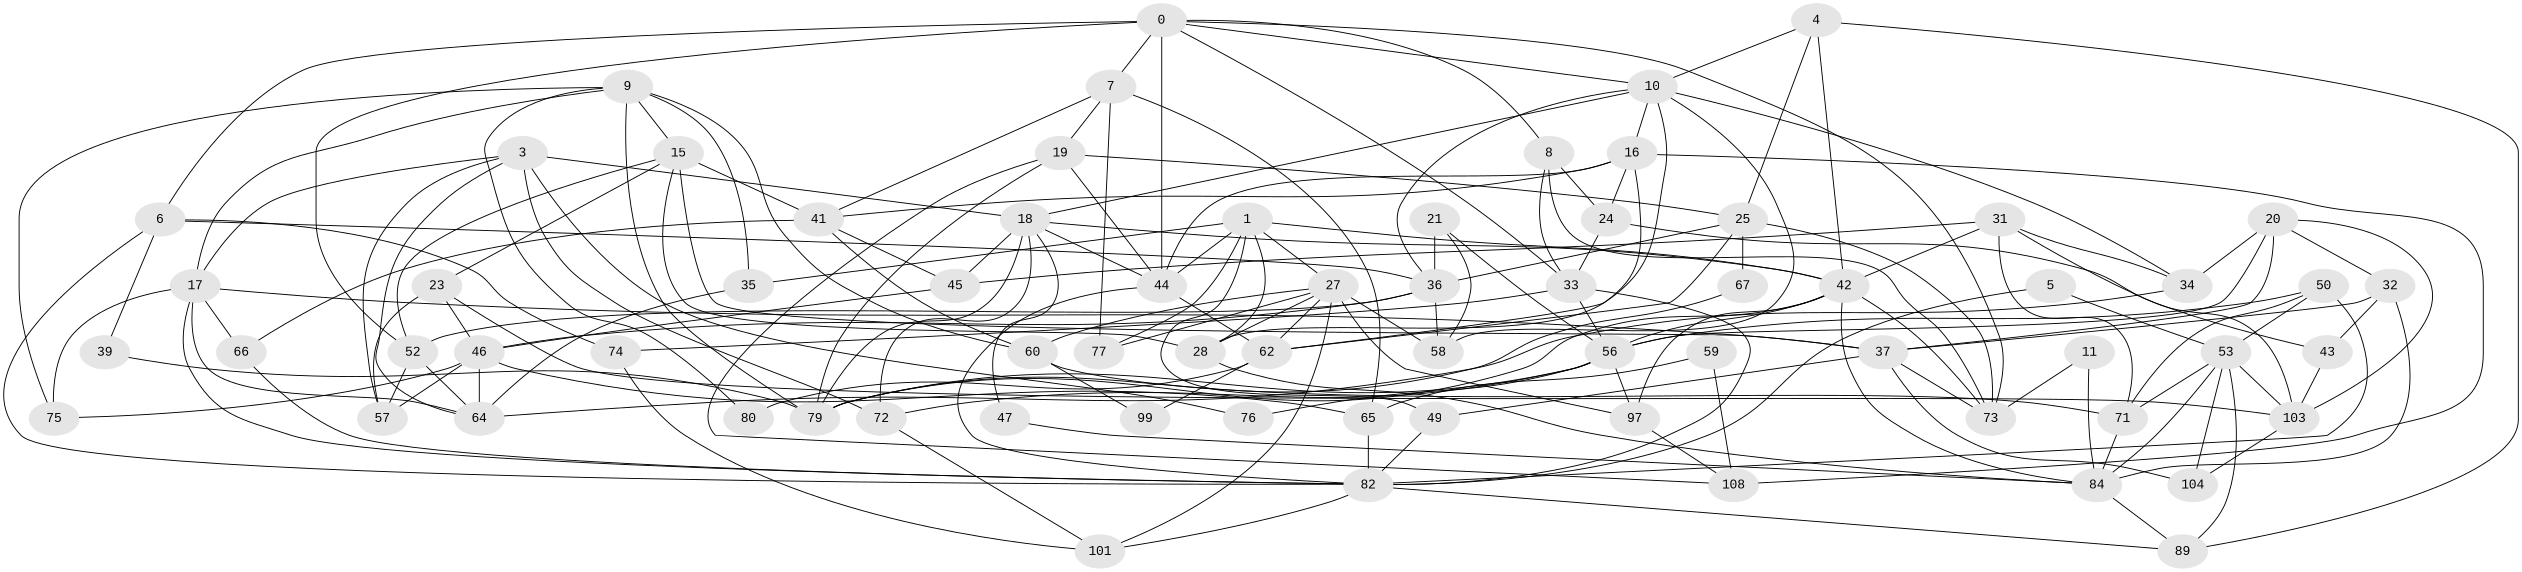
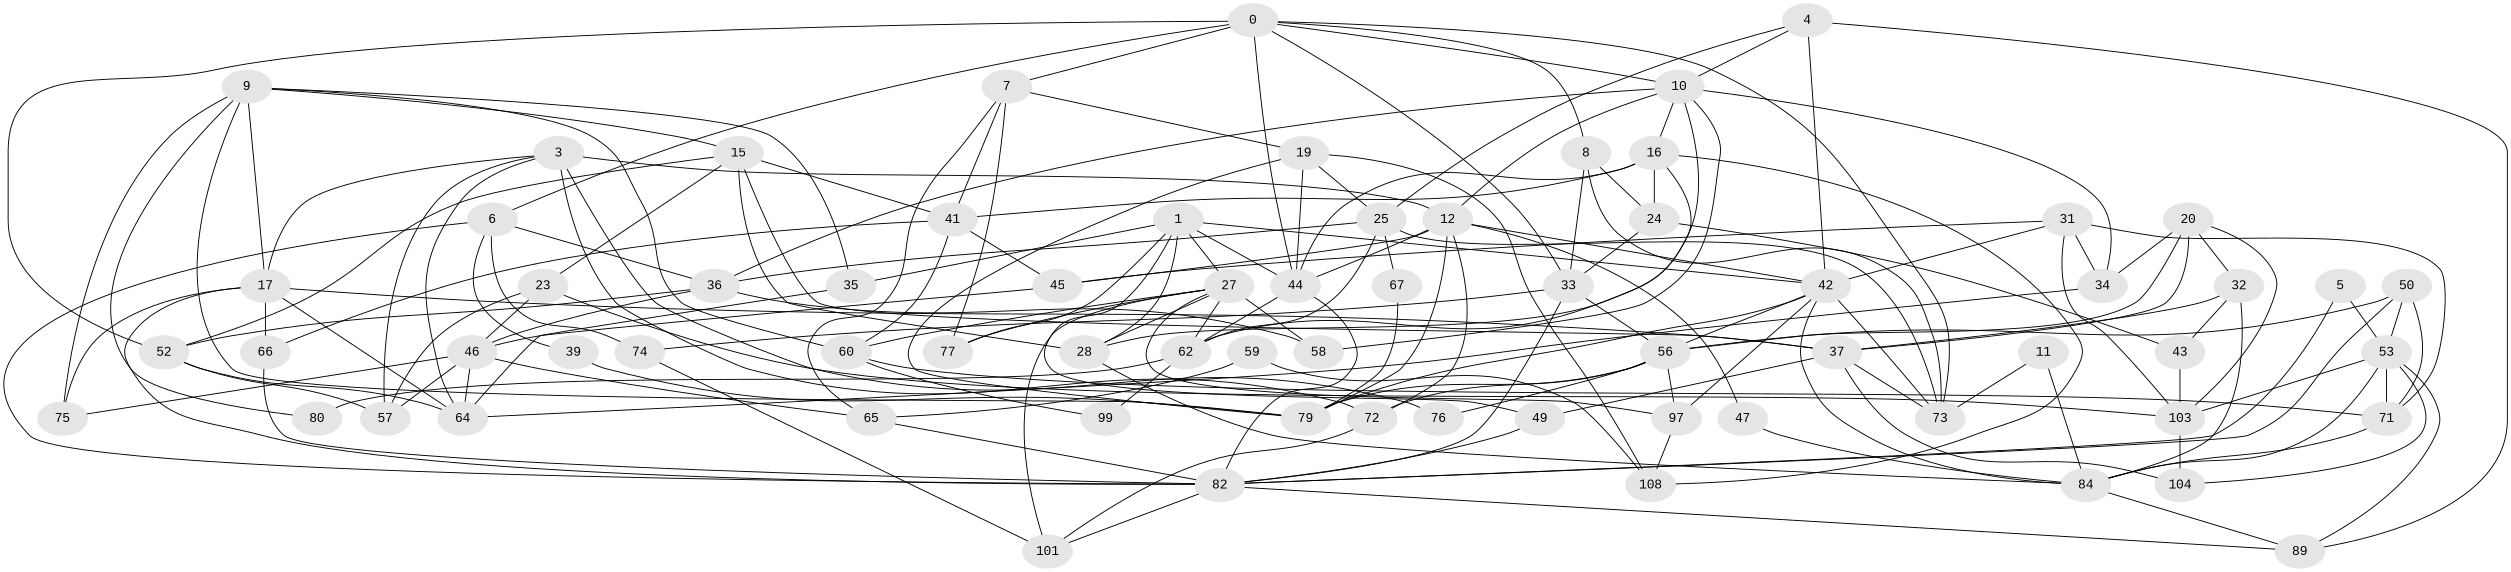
node "18": label "18" -> "12"
node "21": removed
